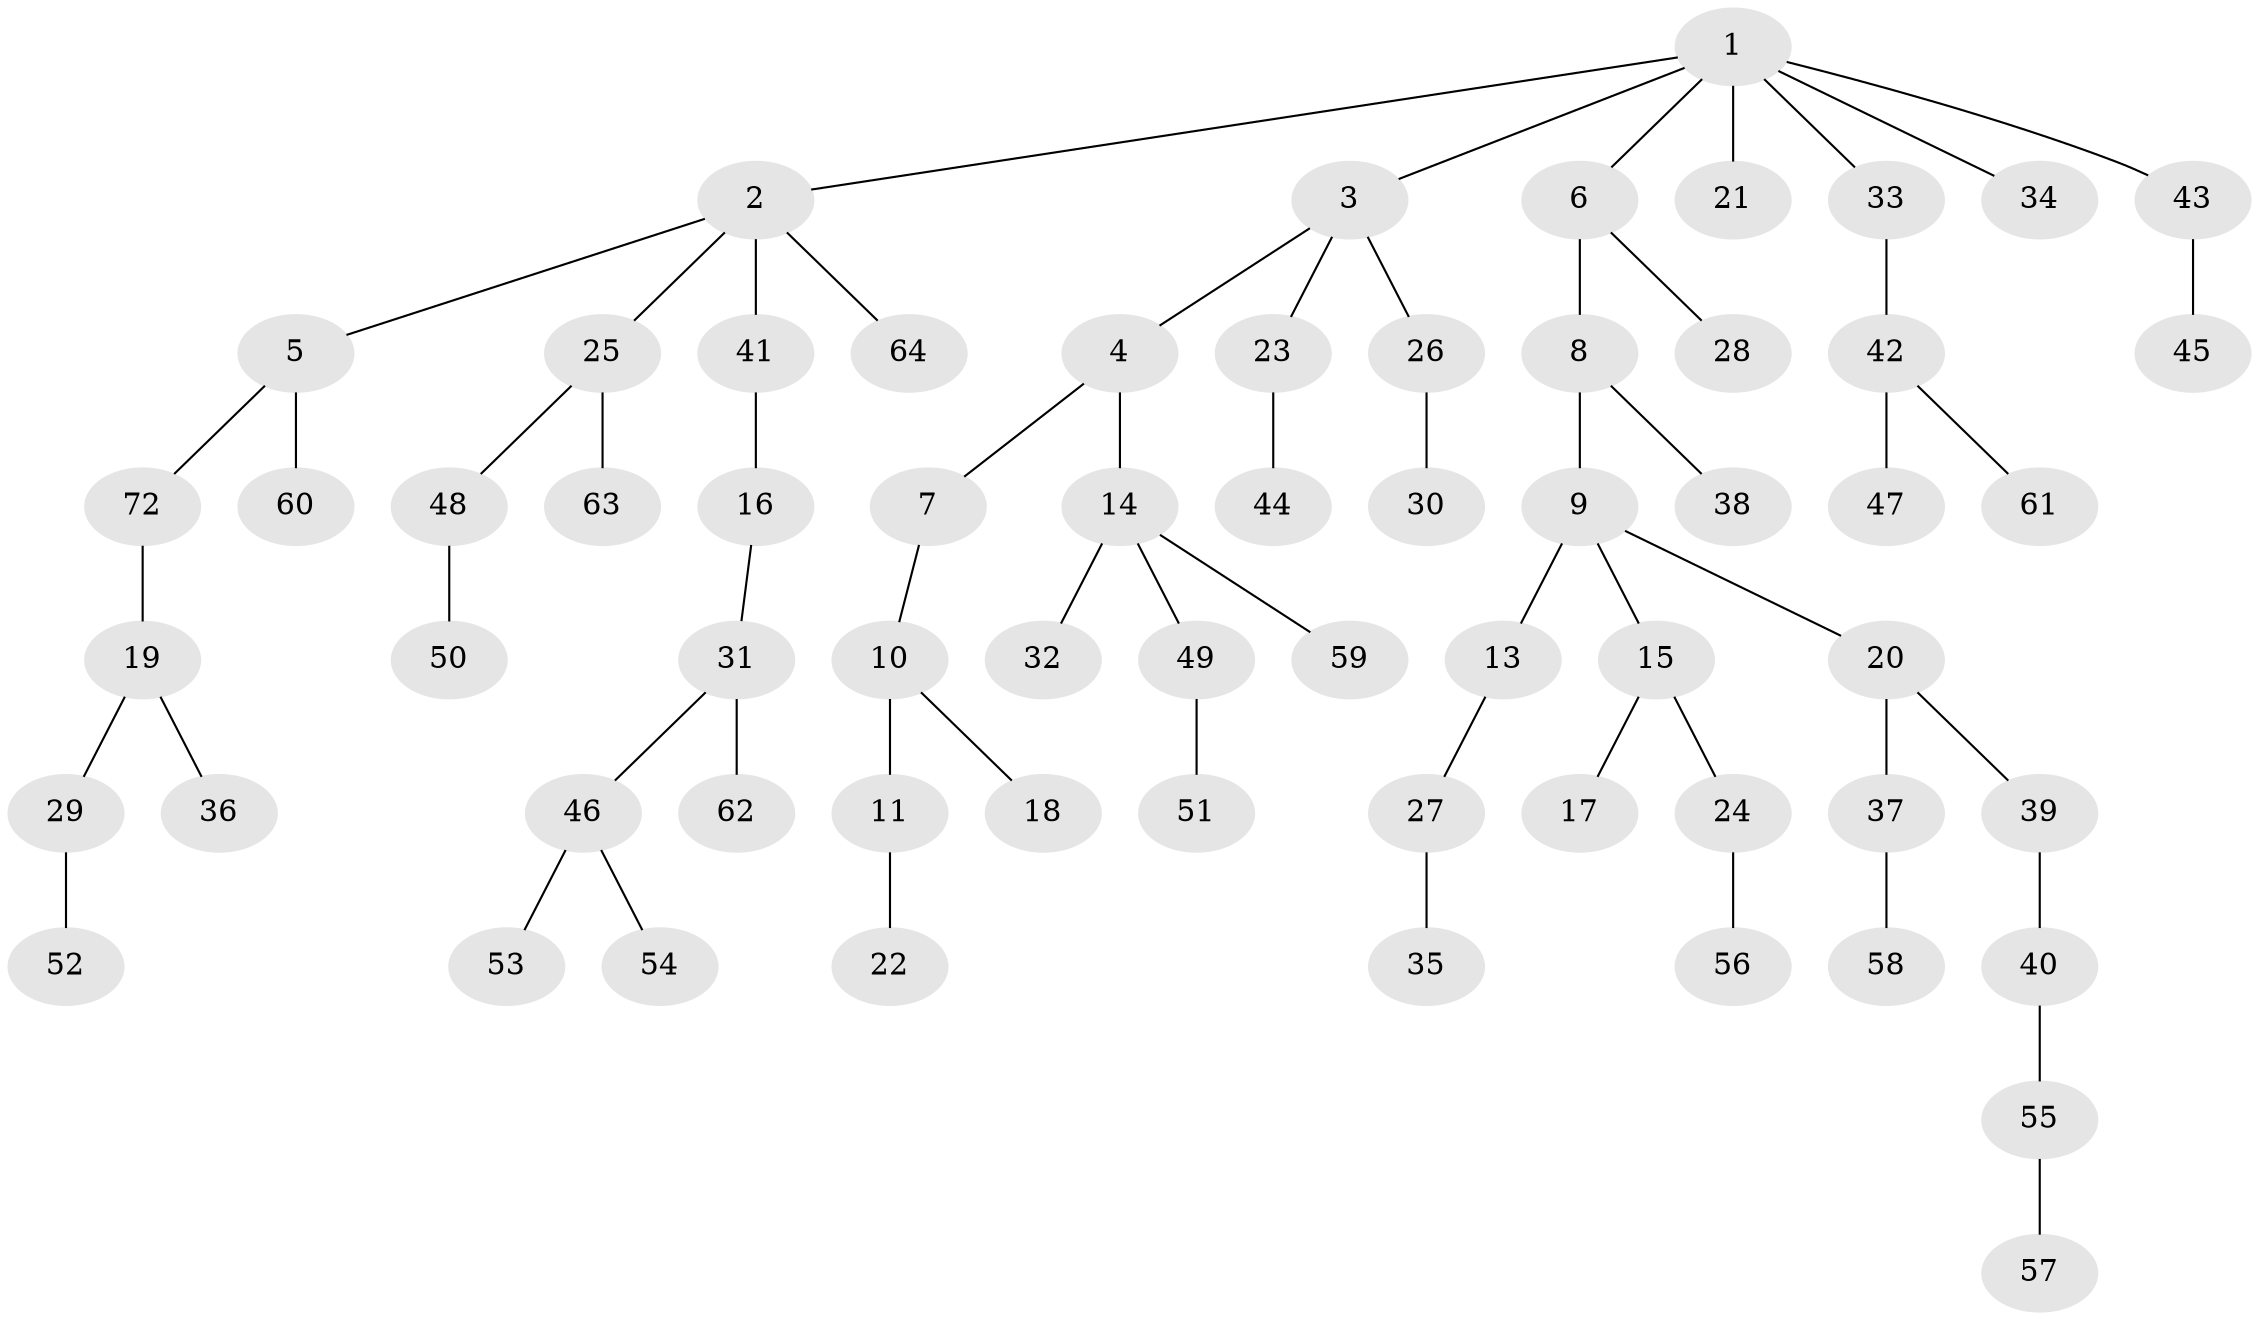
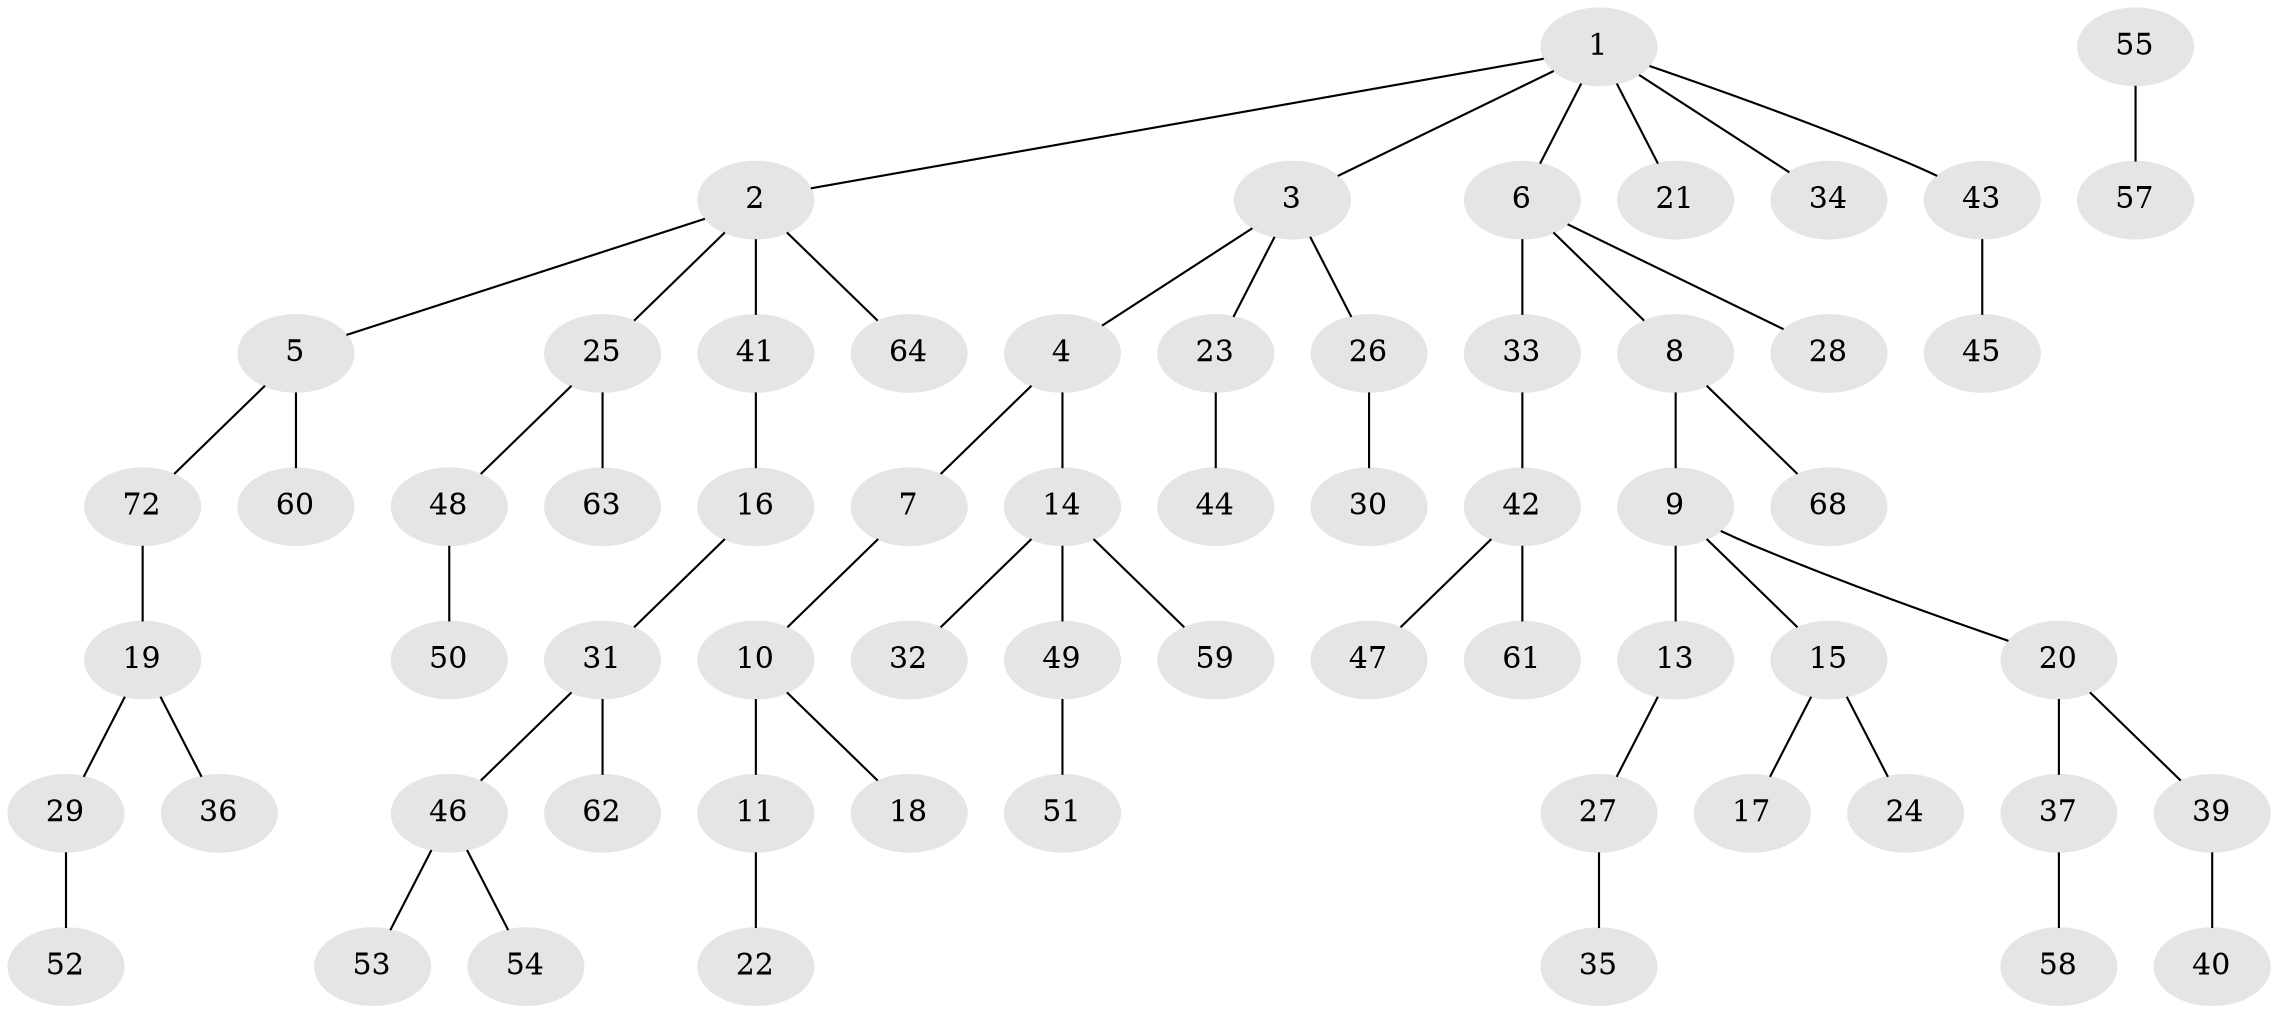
edge "1" -- "33": now "6" -- "33"
node "38": label "38" -> "68"
node "56": removed
edge "40" -- "55": removed
